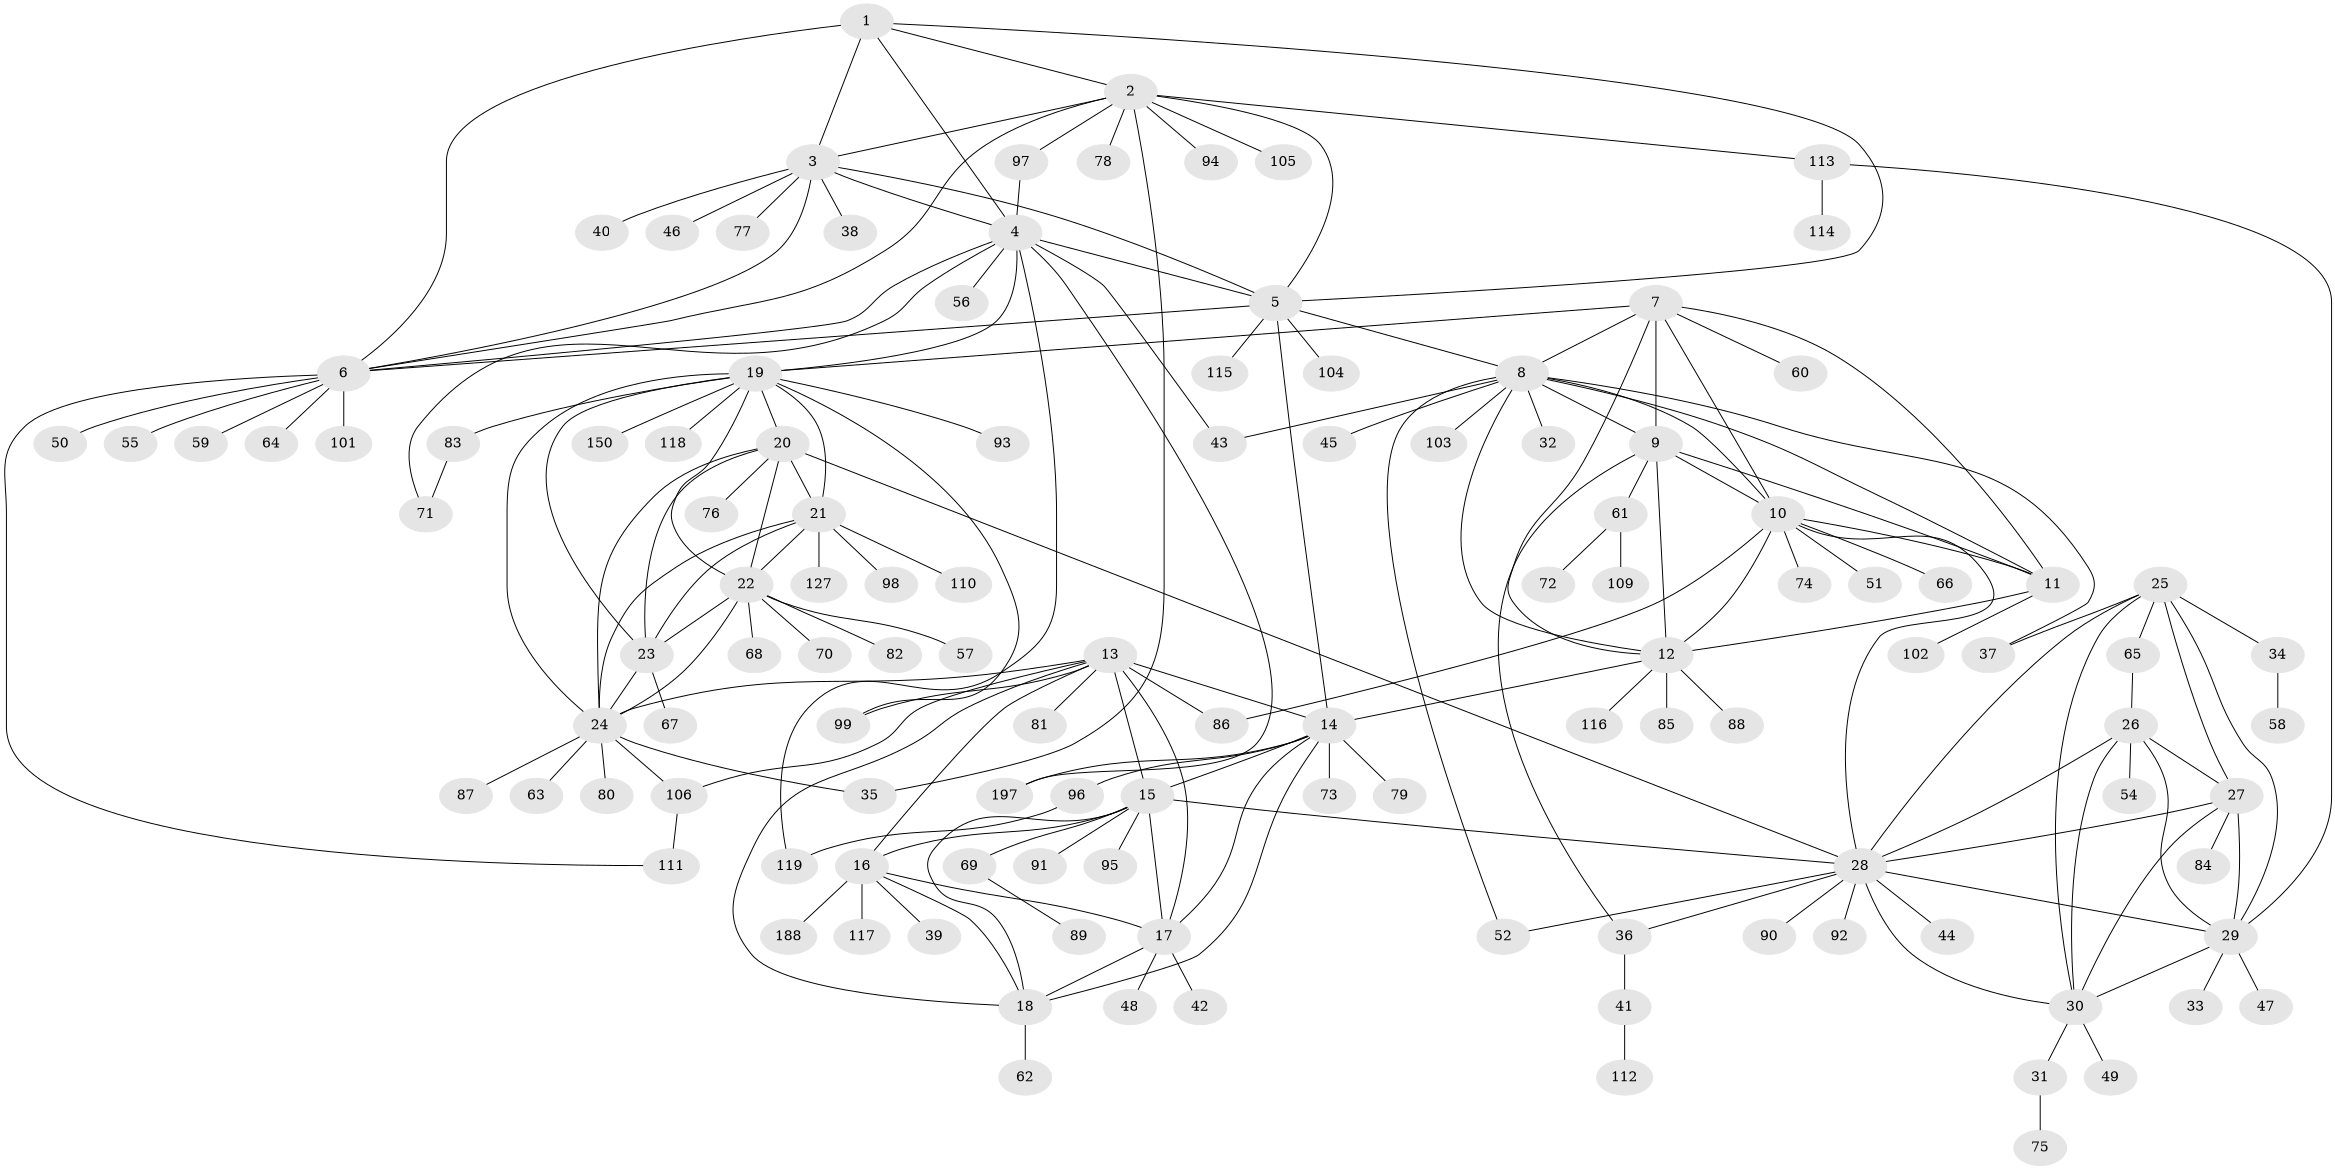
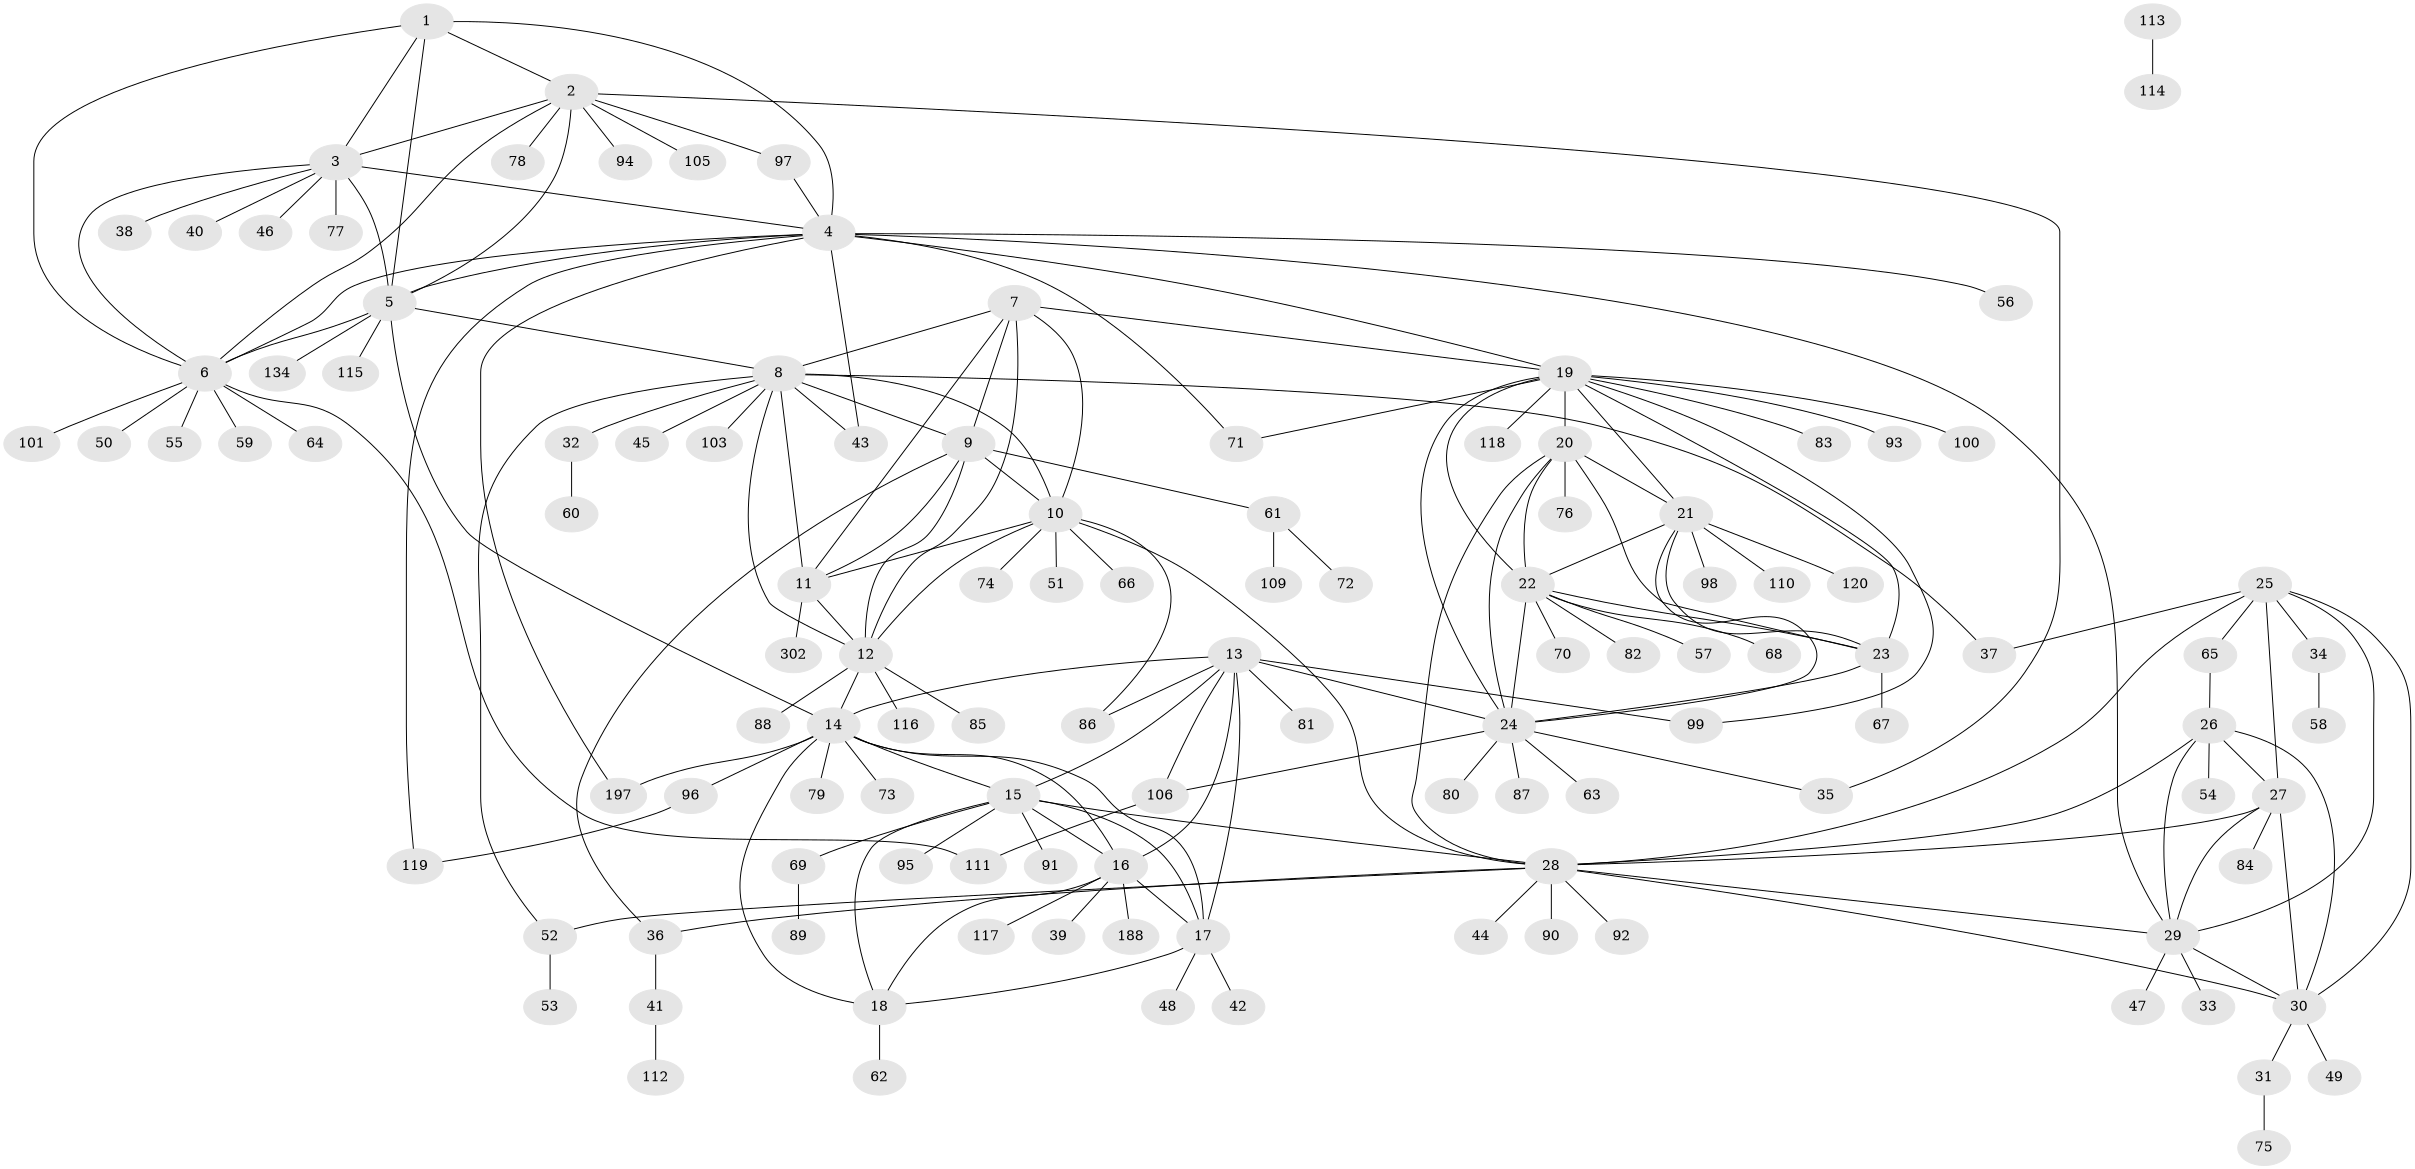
edge "2" -- "113": removed
edge "7" -- "60": now "32" -- "60"
edge "113" -- "29": now "4" -- "29"
node "104": label "104" -> "134"
node "150": label "150" -> "100"
edge "83" -- "71": now "19" -- "71"
node "127": label "127" -> "120"
node "102": label "102" -> "302"
edge "14" -- "16": added
edge "13" -- "18": removed
node "53": added
